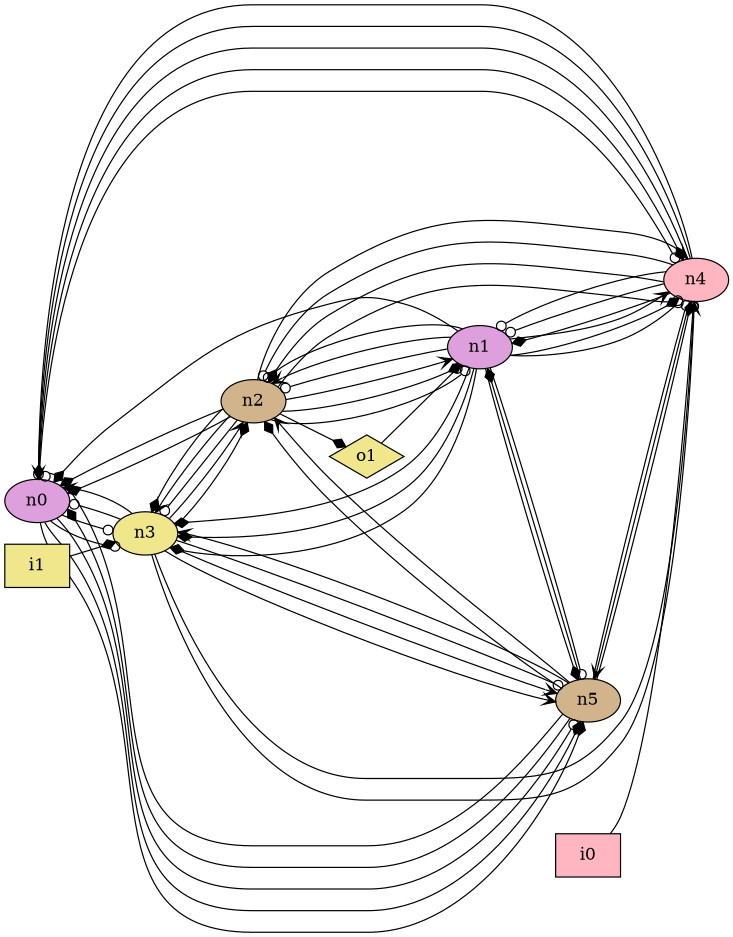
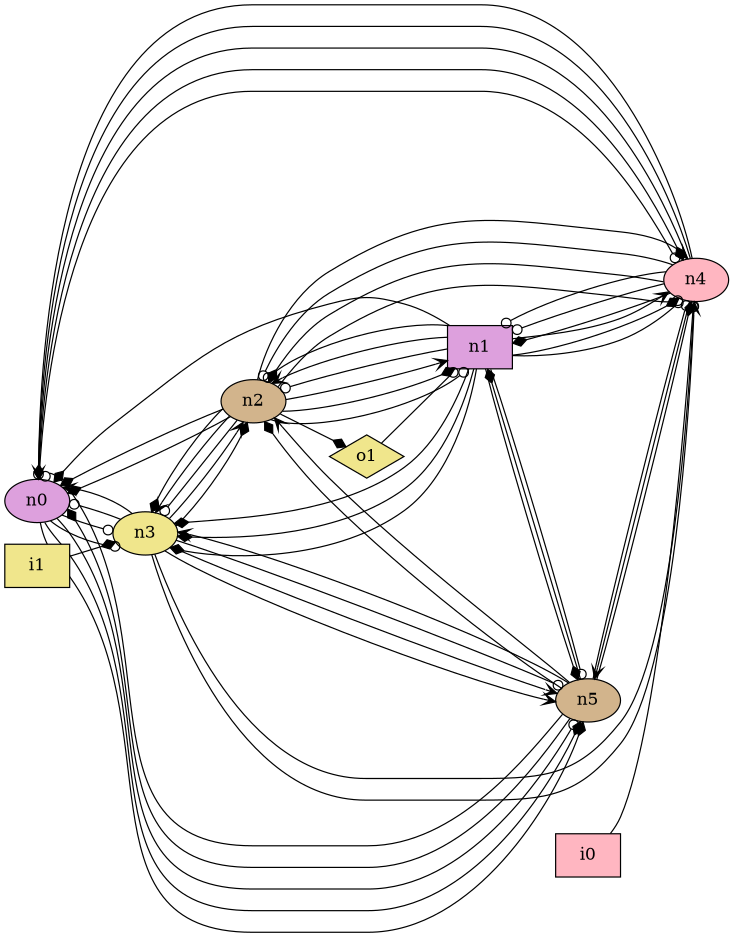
node "n1": shape ellipse -> box
